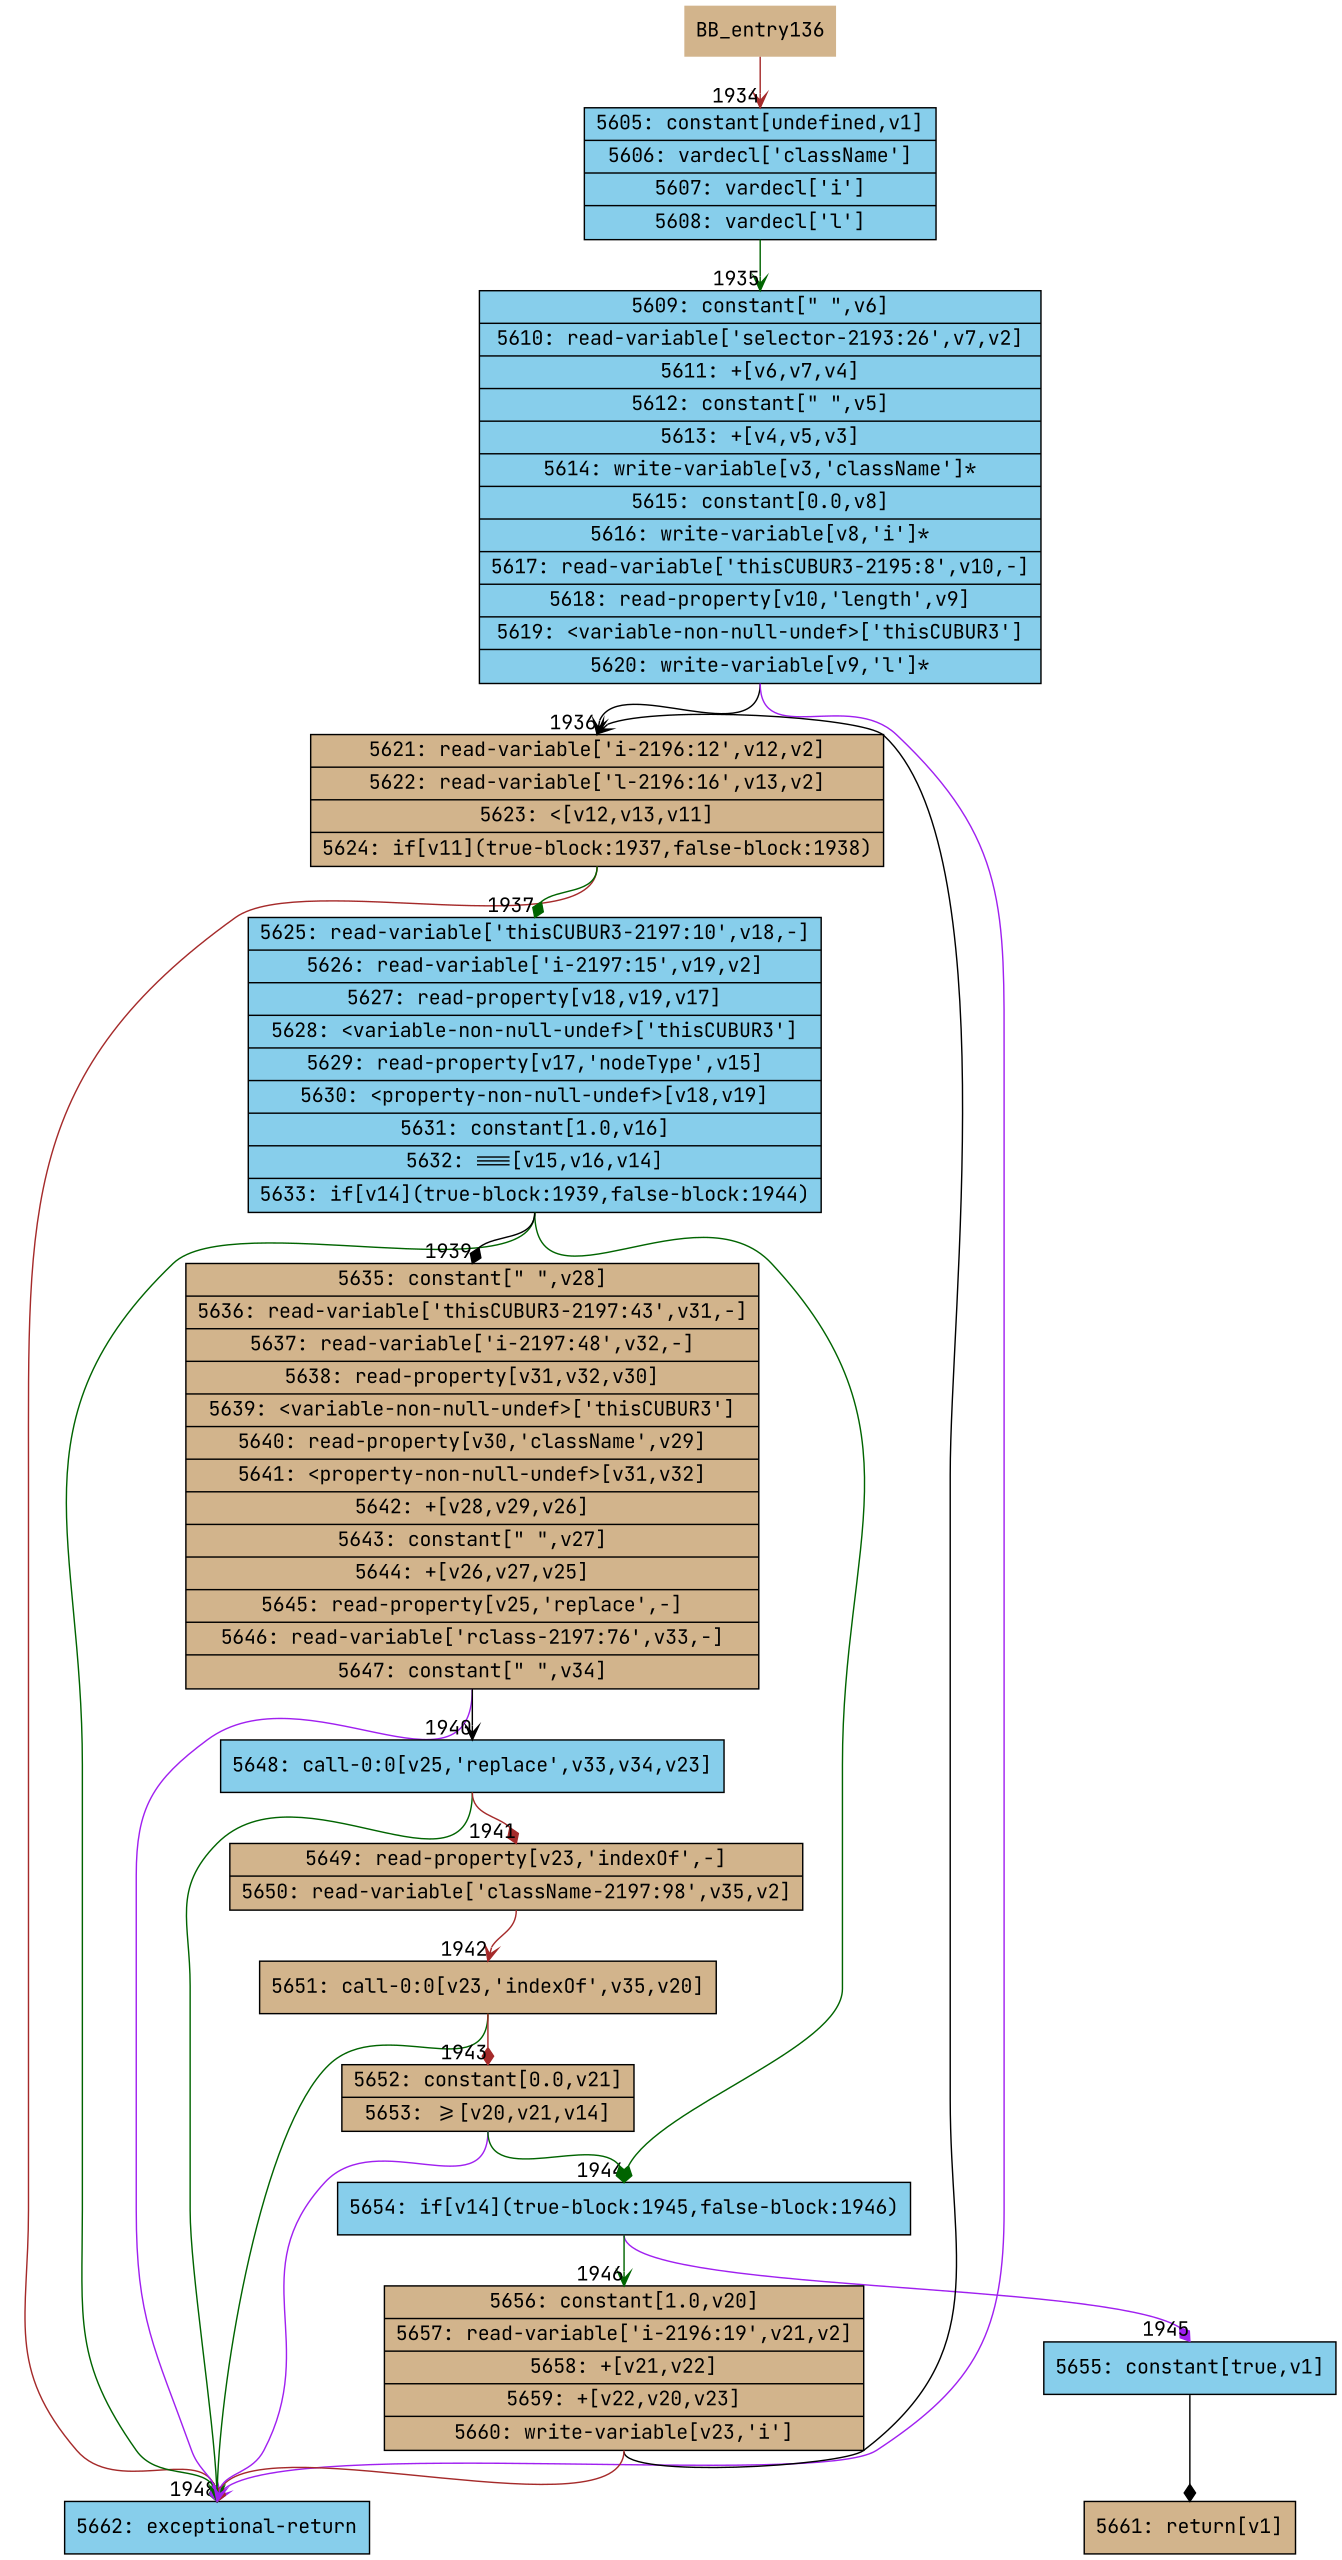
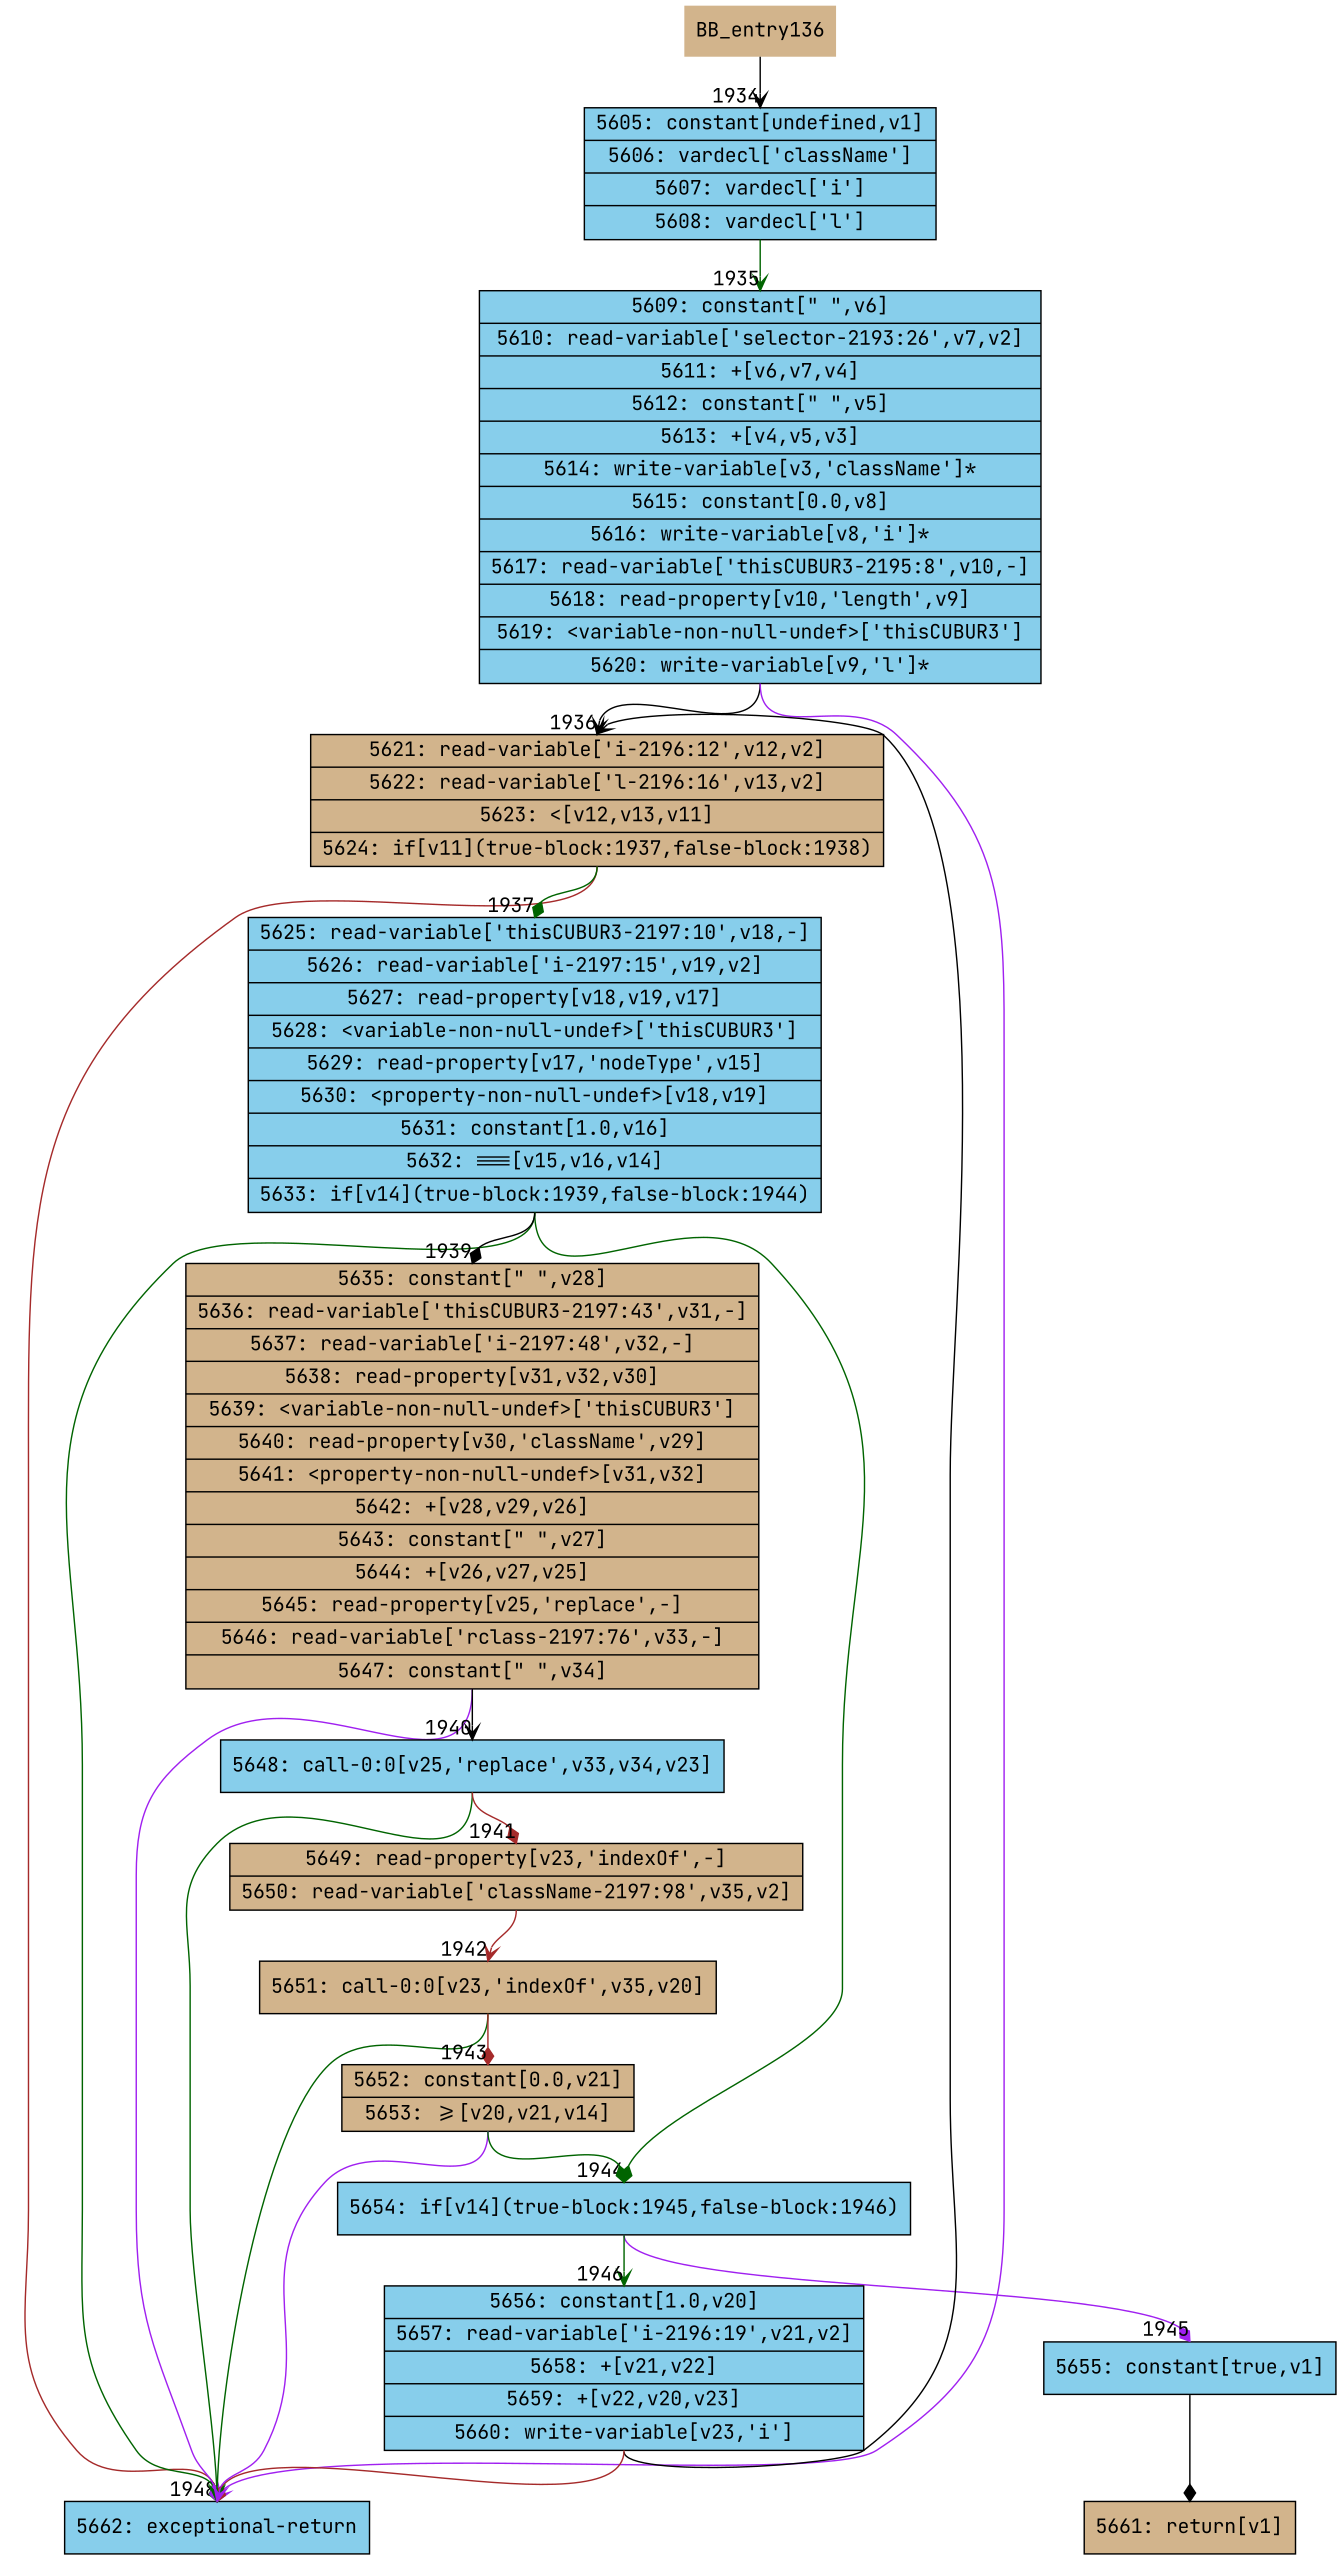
edge "BB_entry136" -> "5605: constant[undefined,v1]": color brown -> black
node "5656: constant[1.0,v20]": fillcolor tan -> skyblue
